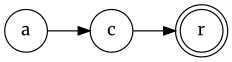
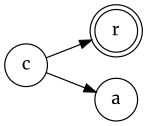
edge "a" -> "c": reversed
